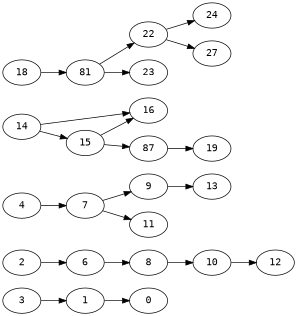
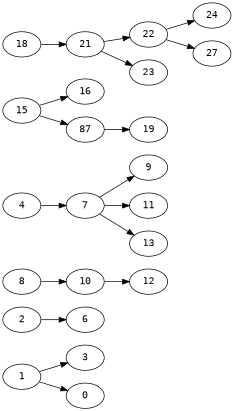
node "81": label "81" -> "21"
node "14": removed
edge "9" -> "13": now "7" -> "13"
edge "6" -> "8": removed
edge "3" -> "1": reversed
